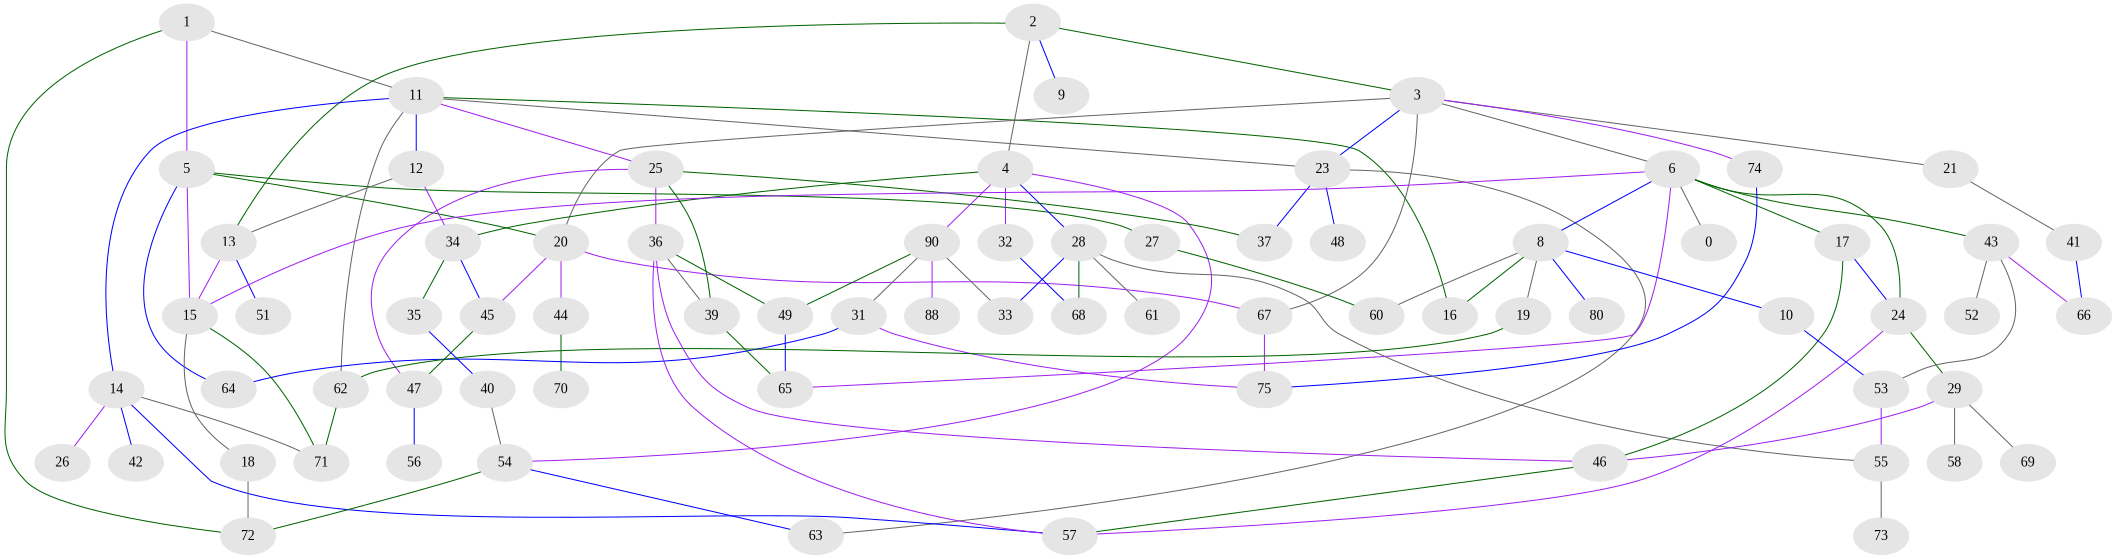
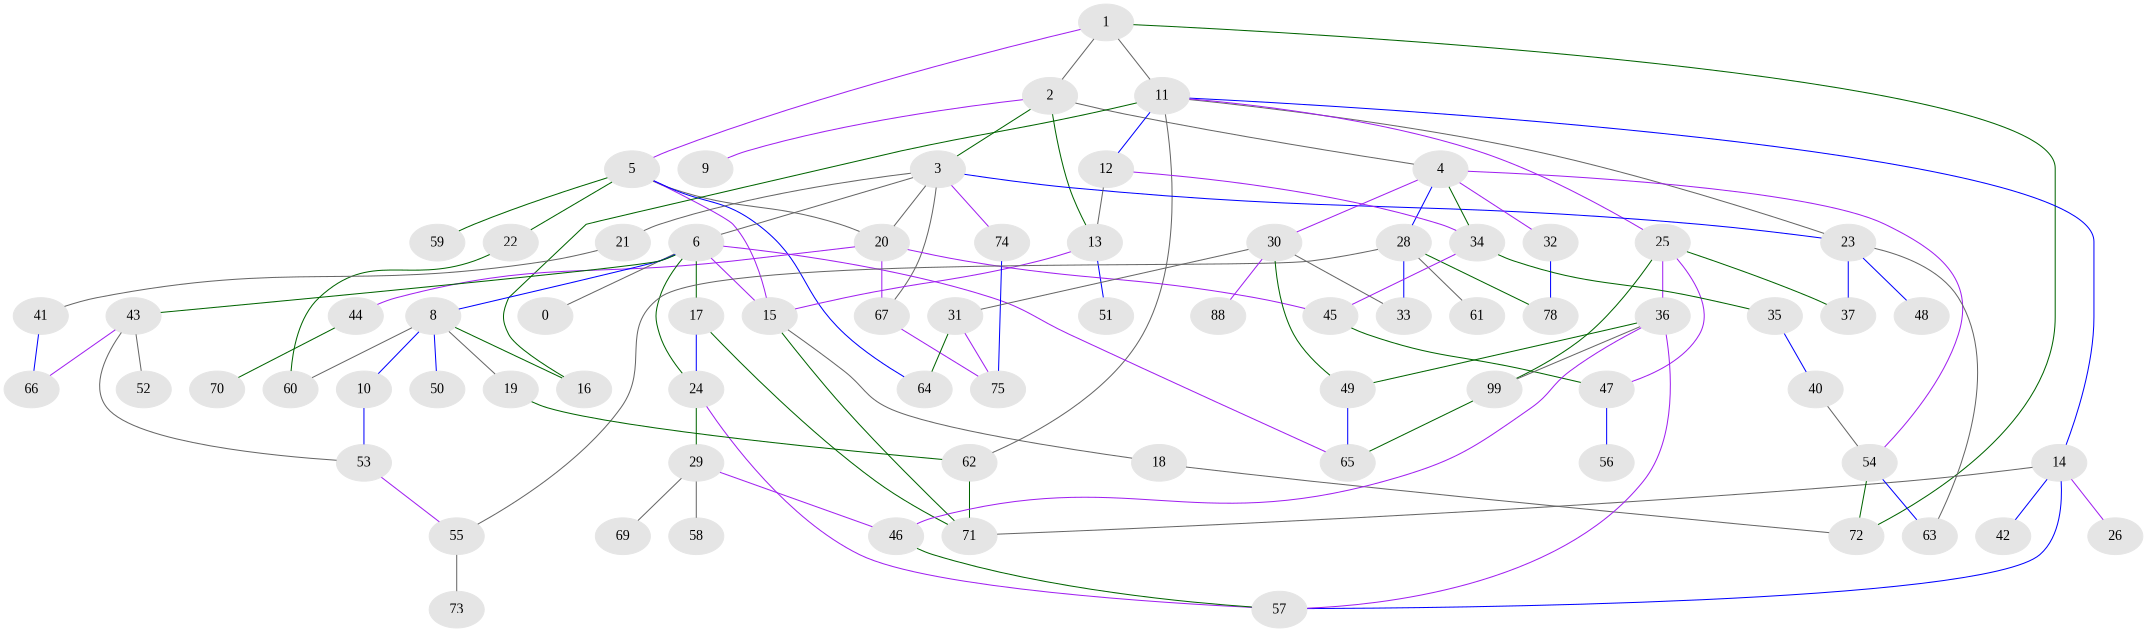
edge "2" -- "9": color blue -> purple
edge "1" -- "2": added
edge "5" -- "20": color darkgreen -> gray40
node "59": added
node "90": label "90" -> "30"
node "27": label "27" -> "22"
edge "34" -- "45": color blue -> purple
node "39": label "39" -> "99"
node "68": label "68" -> "78"
node "80": label "80" -> "50"
edge "31" -- "64": color blue -> darkgreen
edge "17" -- "46": now "17" -- "71"
